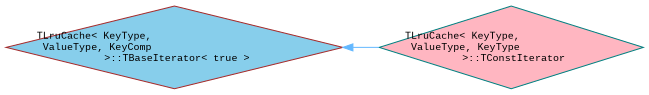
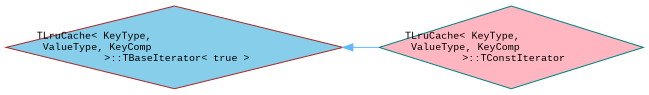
node "TLruCache< KeyType, ValueType, KeyType >::TConstIterator": label "TLruCache< KeyType, ValueType, KeyType >::TConstIterator" -> "TLruCache< KeyType, ValueType, KeyComp >::TConstIterator"
